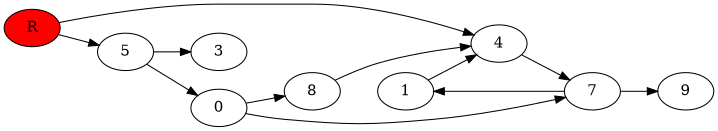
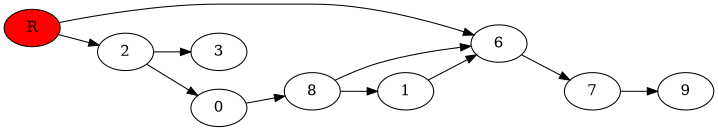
node "4": label "4" -> "6"
node "5": label "5" -> "2"
edge "7" -> "1": now "8" -> "1"
edge "0" -> "7": removed
